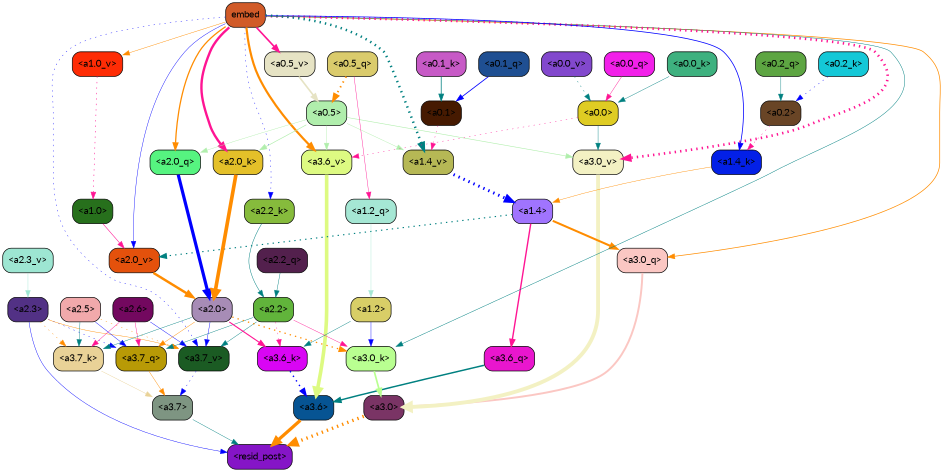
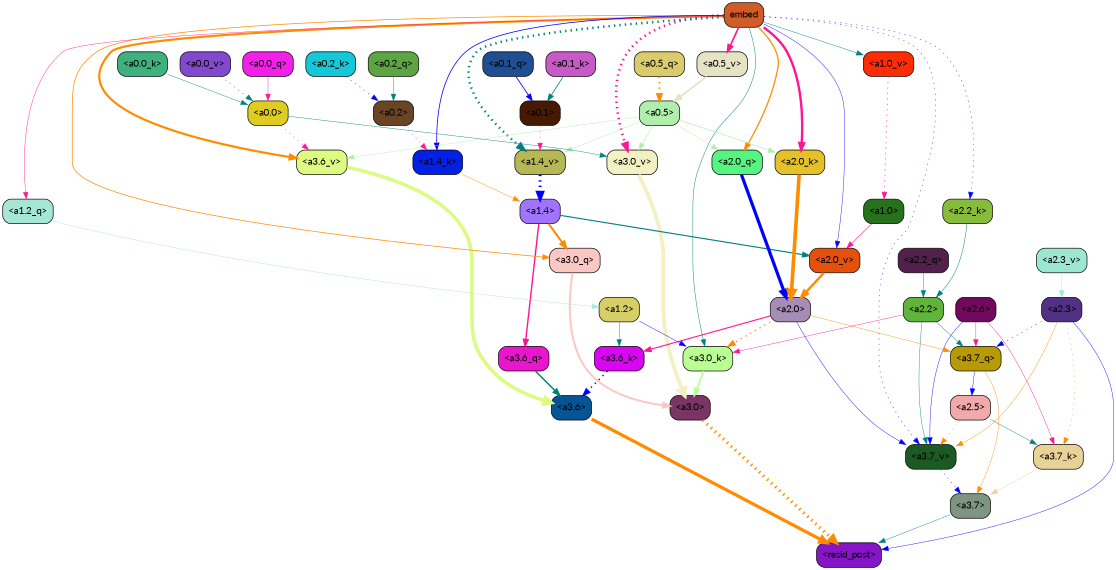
edge "embed" -> "<a1.0_v>": color darkorange -> teal
edge "<a0.5_q>" -> "<a1.2_q>": now "embed" -> "<a1.2_q>"
edge "<a1.4>" -> "<a2.0_v>": style dotted -> solid
edge "<a2.5>" -> "<a3.7_q>": reversed
edge "<a2.2>" -> "<a3.6_k>": removed
edge "<a2.0>" -> "<a3.7_k>": removed
